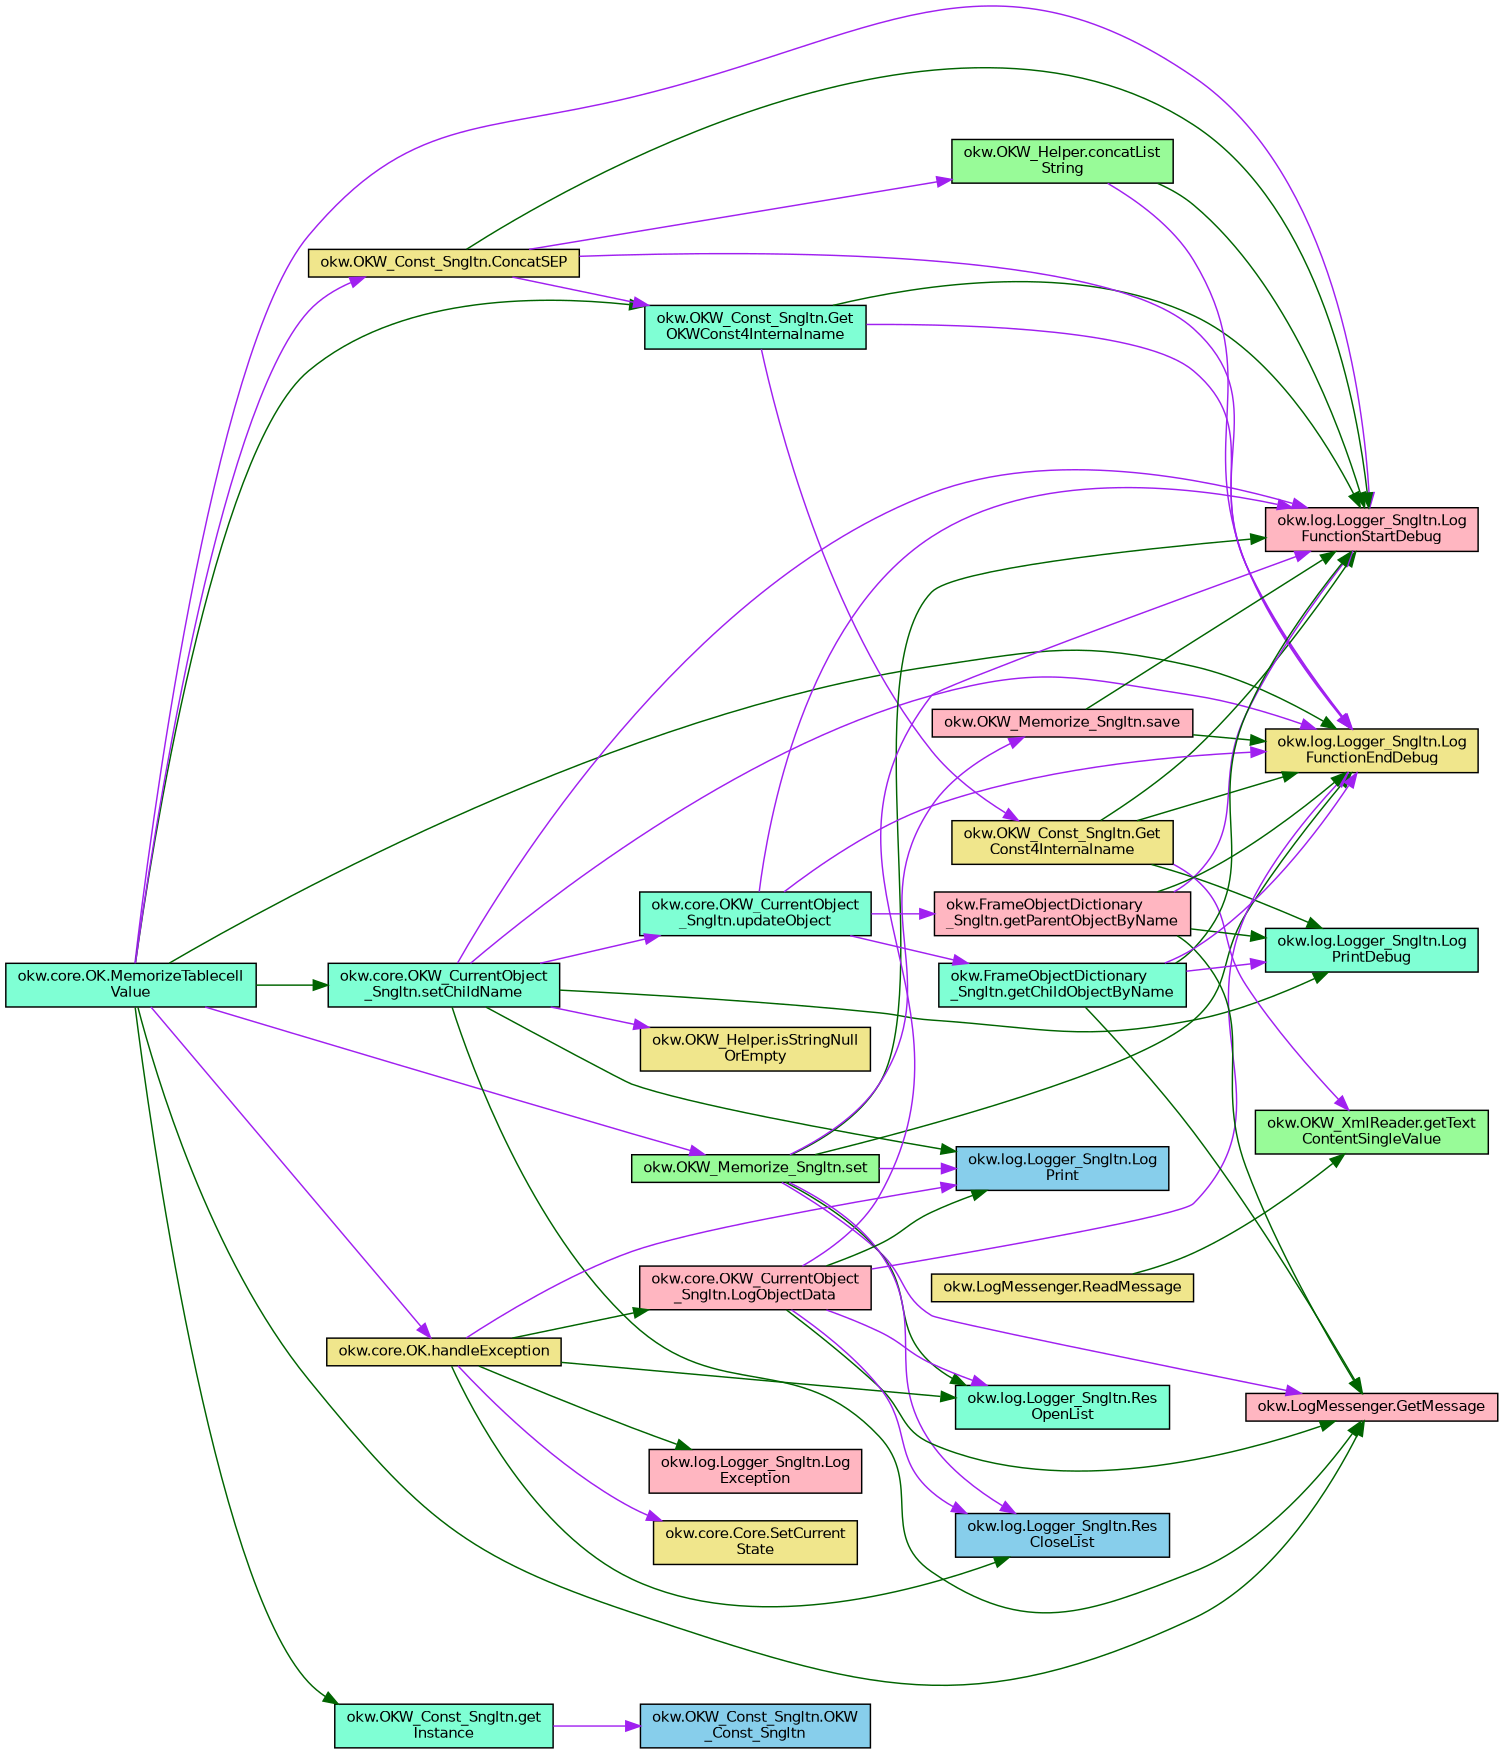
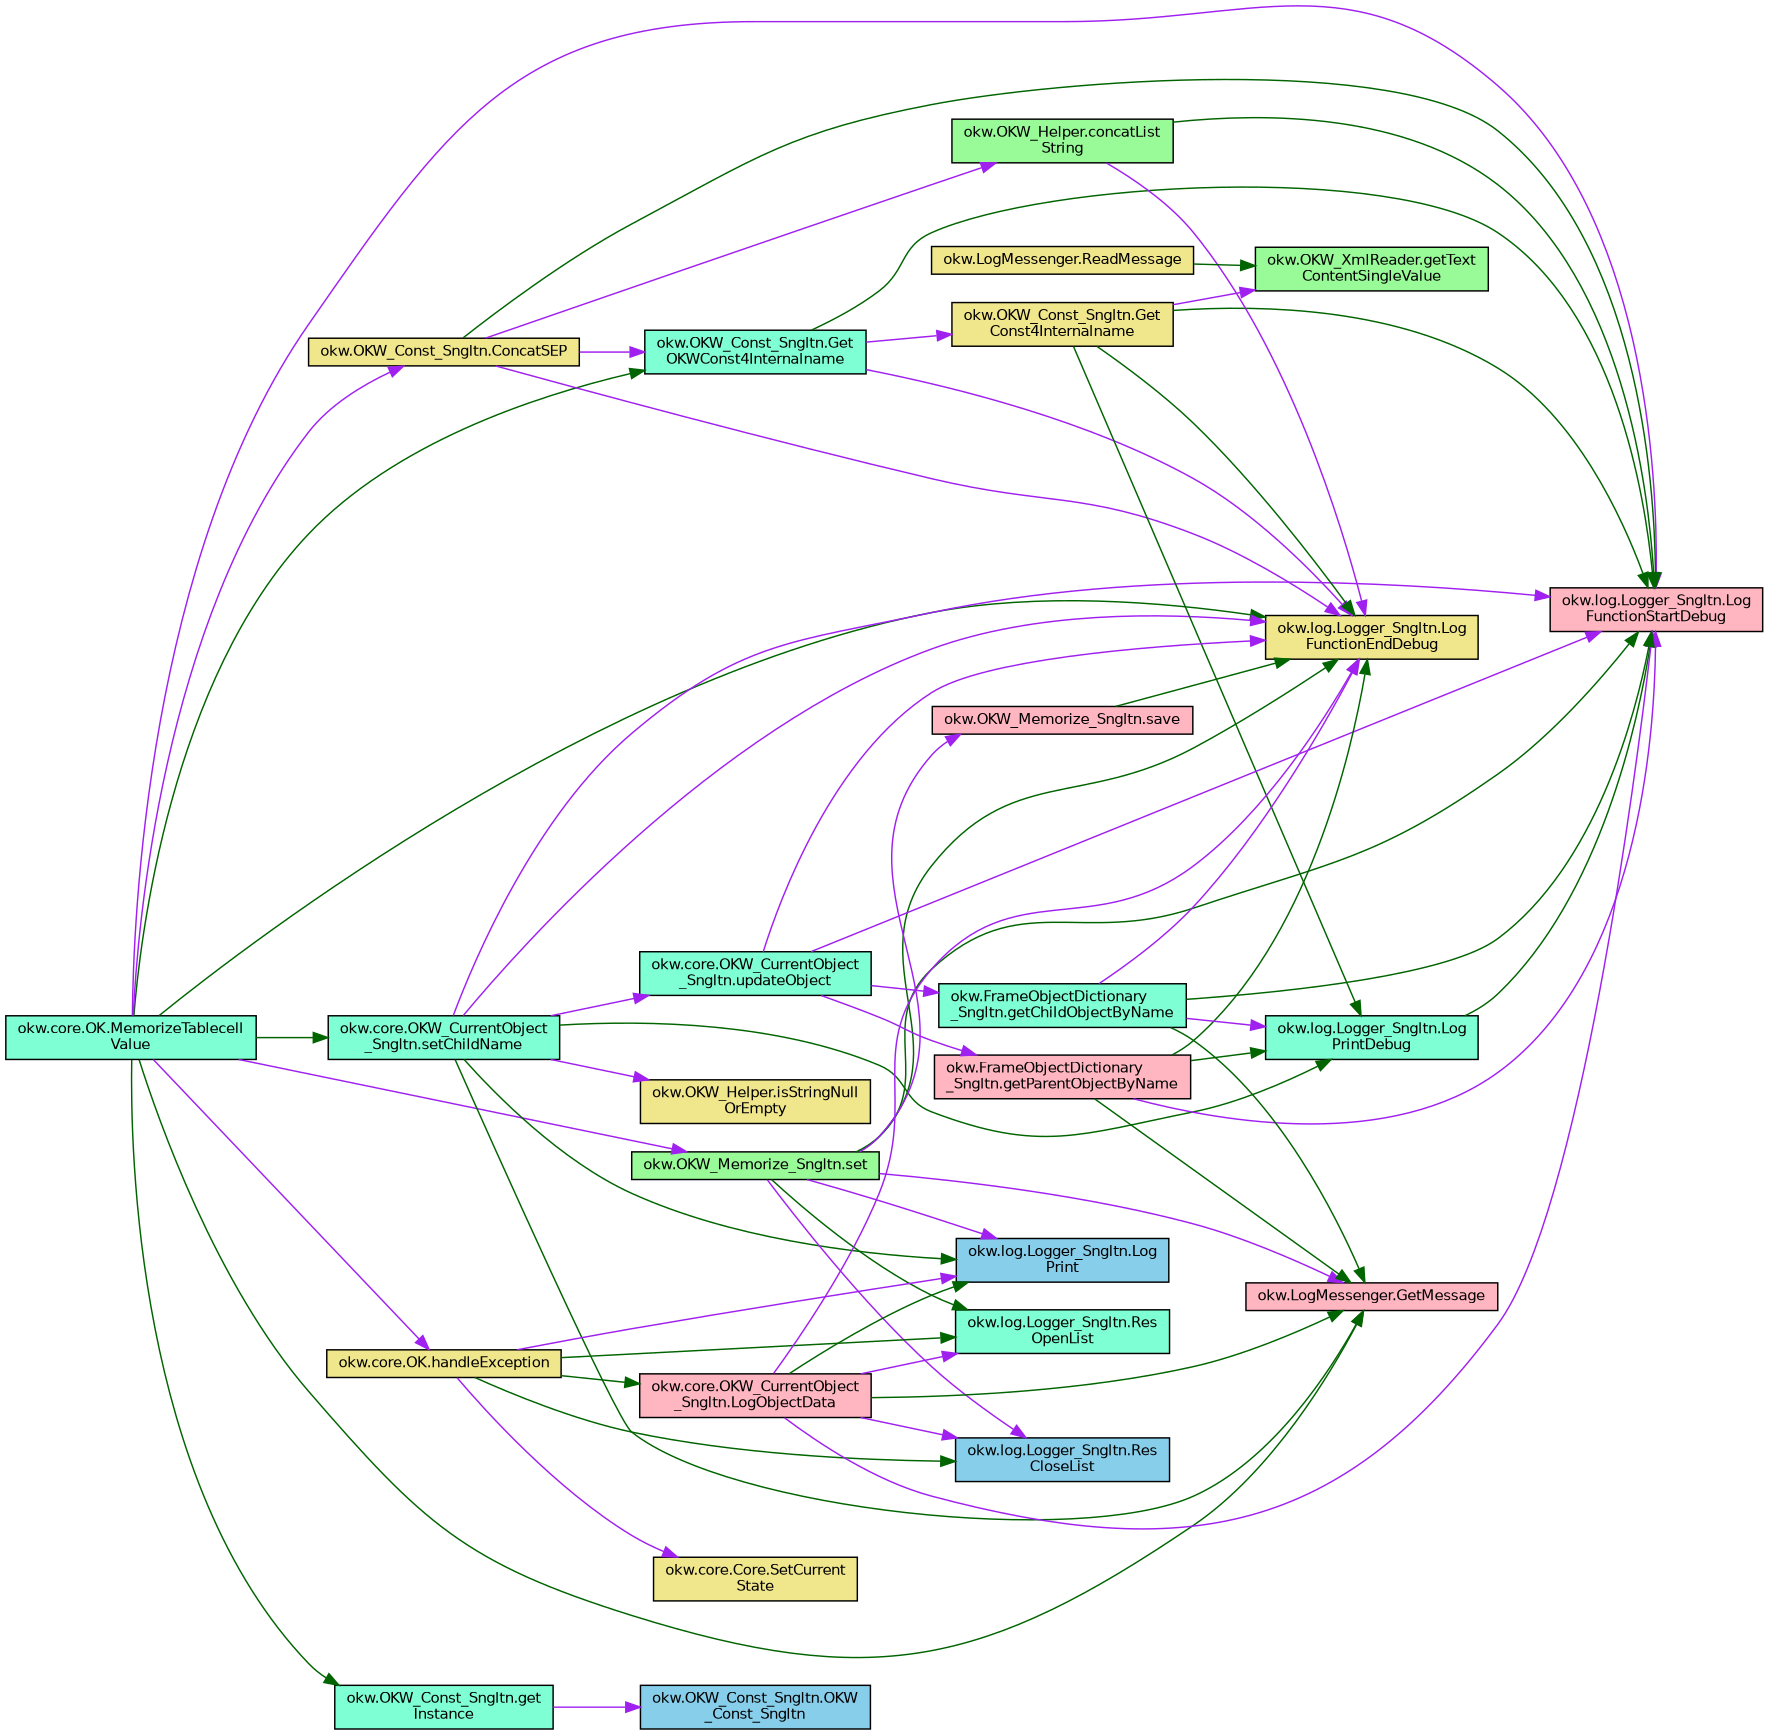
edge "okw.OKW_Memorize_Sngltn.save" -> "okw.log.Logger_Sngltn.Log FunctionStartDebug": now "okw.log.Logger_Sngltn.Log PrintDebug" -> "okw.log.Logger_Sngltn.Log FunctionStartDebug"
node "okw.log.Logger_Sngltn.Log Exception": removed
